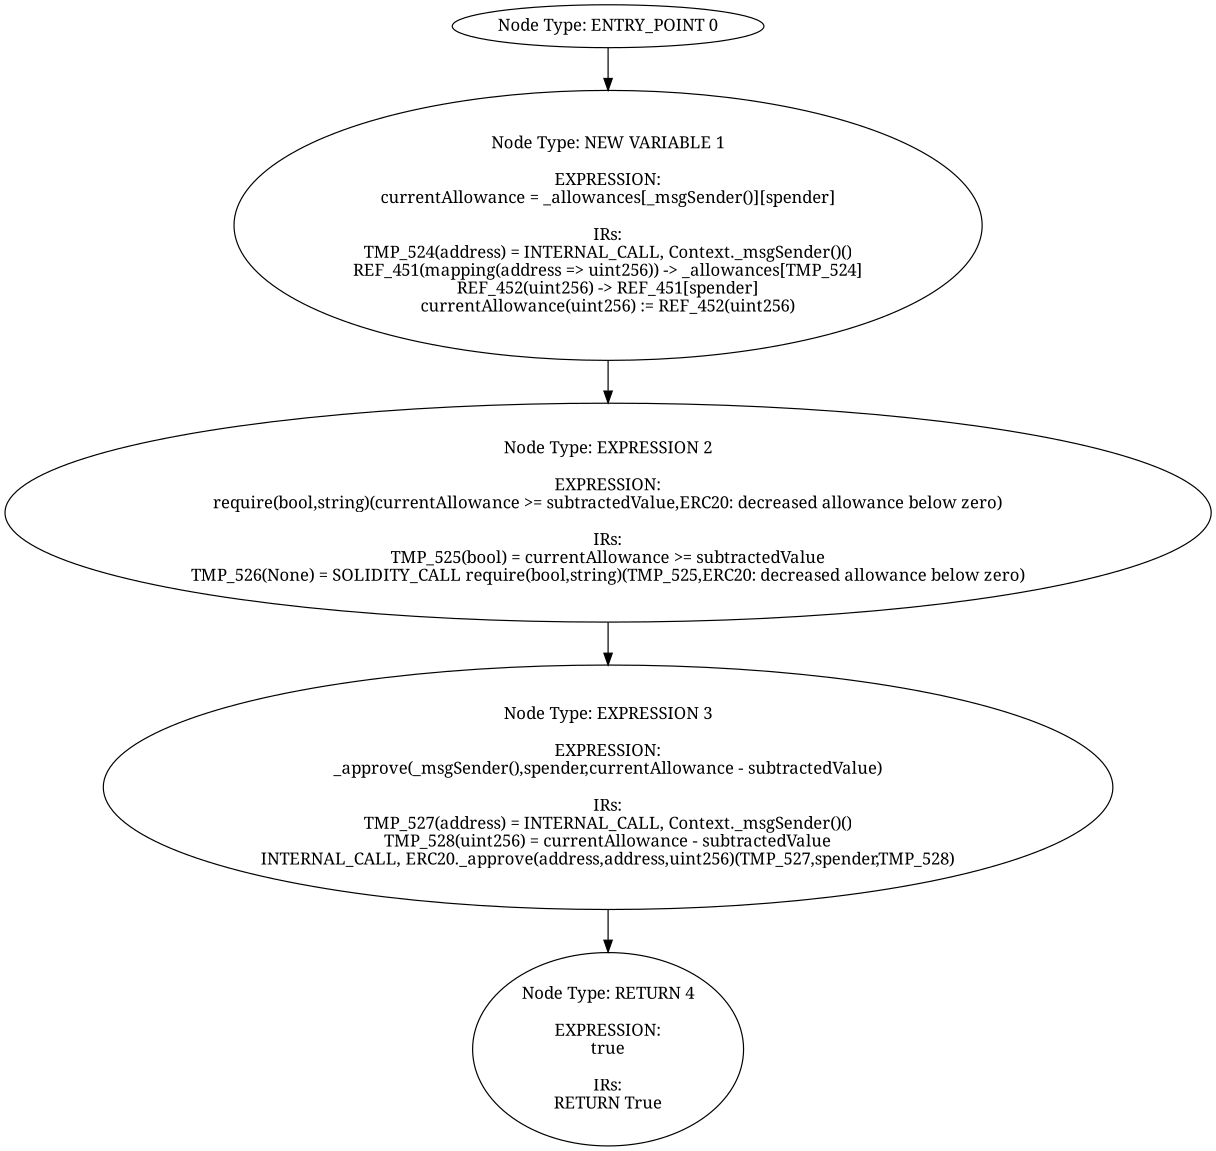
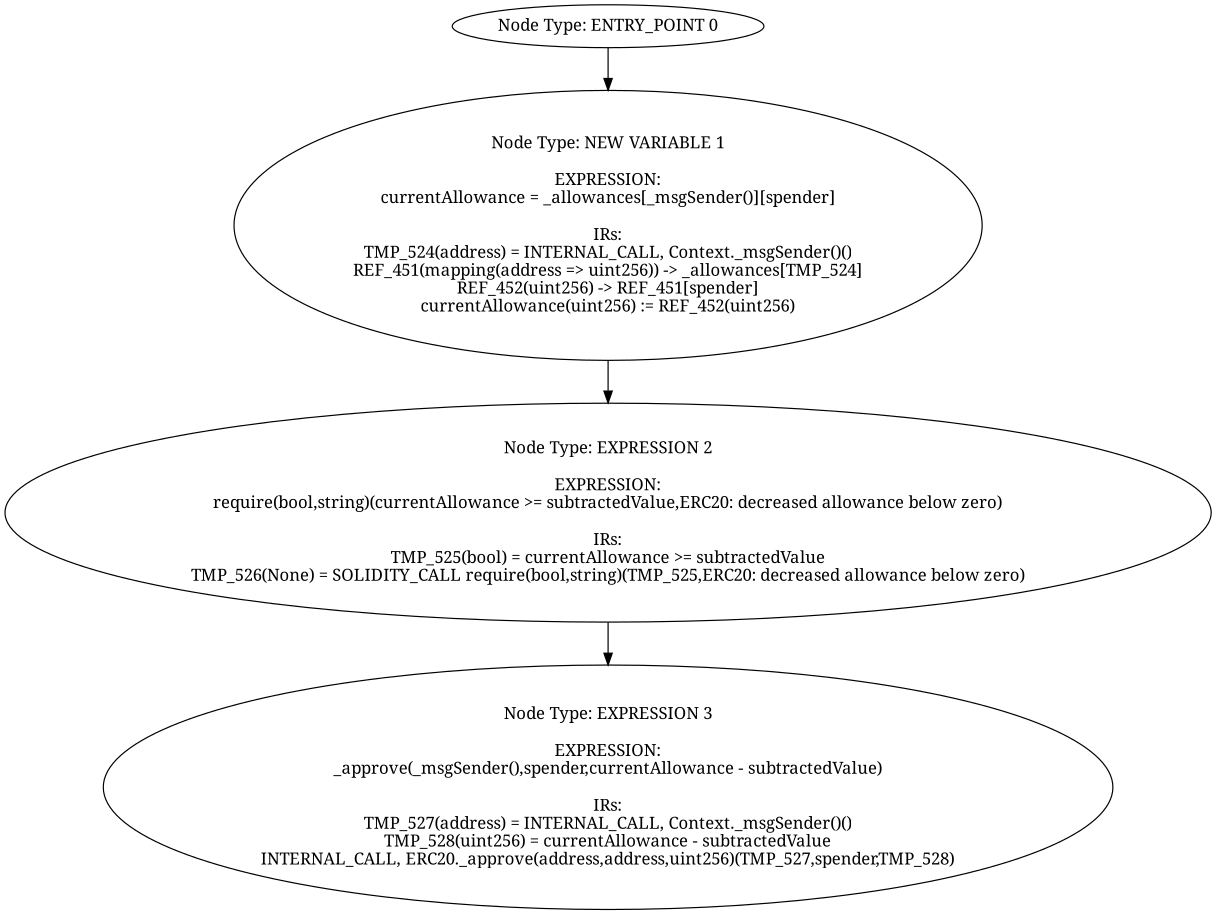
node "Node Type: RETURN 4 EXPRESSION: true IRs: RETURN True": removed
